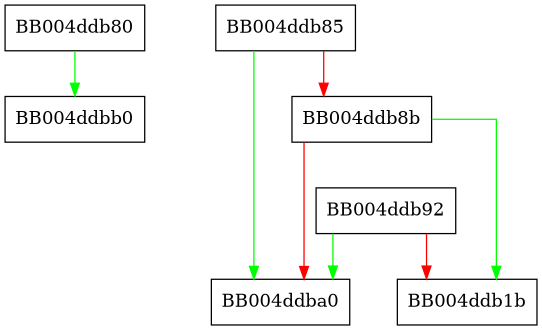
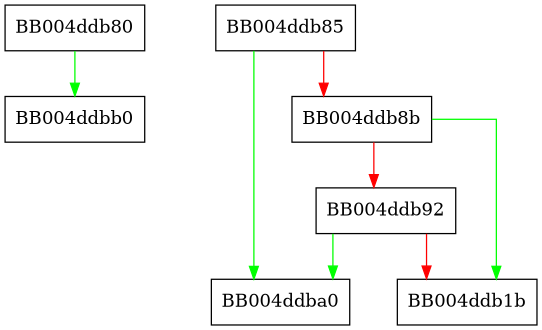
edge "BB004ddb8b" -> "BB004ddba0": now "BB004ddb8b" -> "BB004ddb92"
